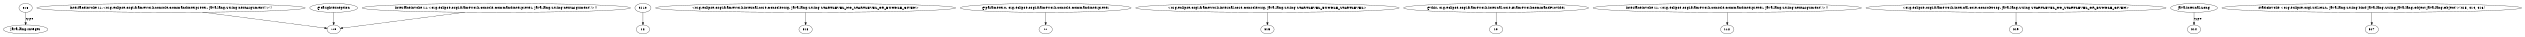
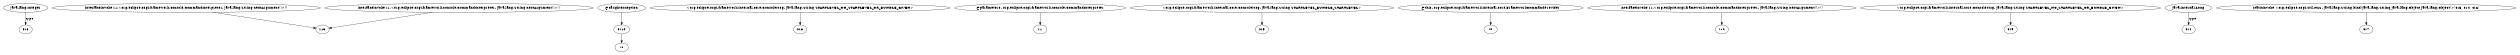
edge "$r6" -> "java.lang.Integer": reversed
edge "@caughtexception" -> "r13": now "@caughtexception" -> "$r10"
